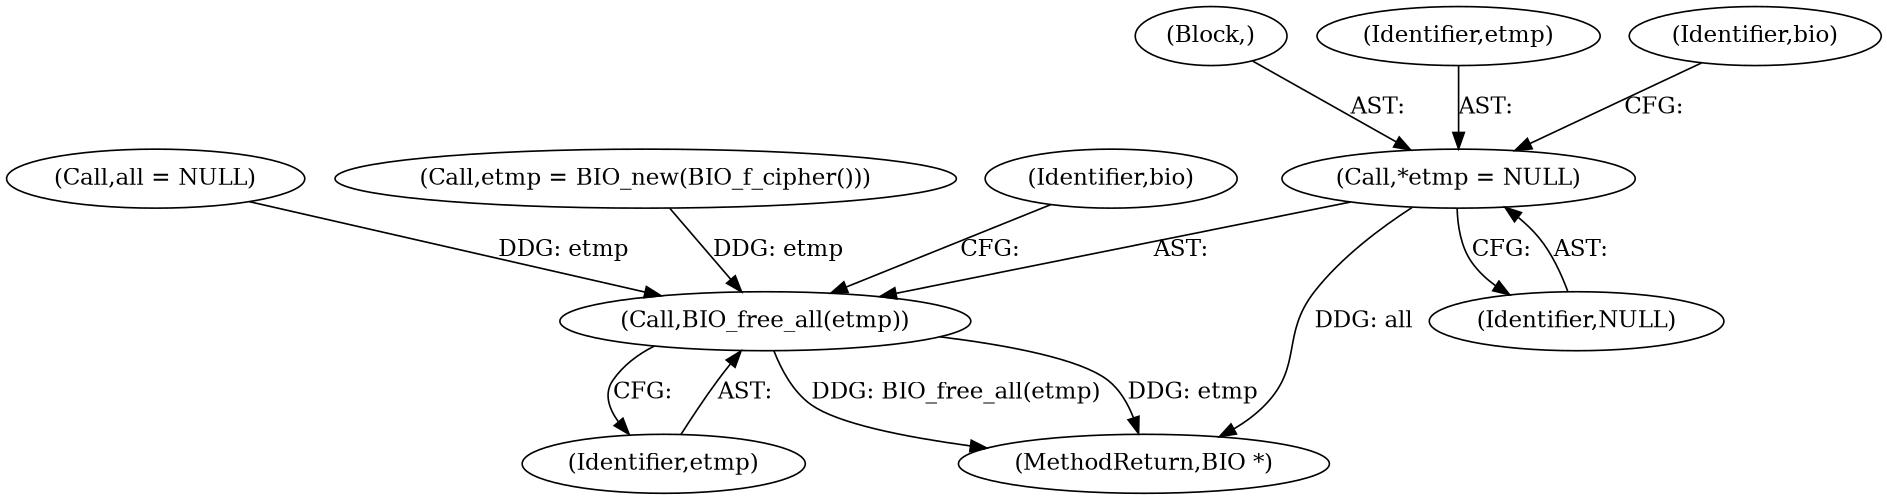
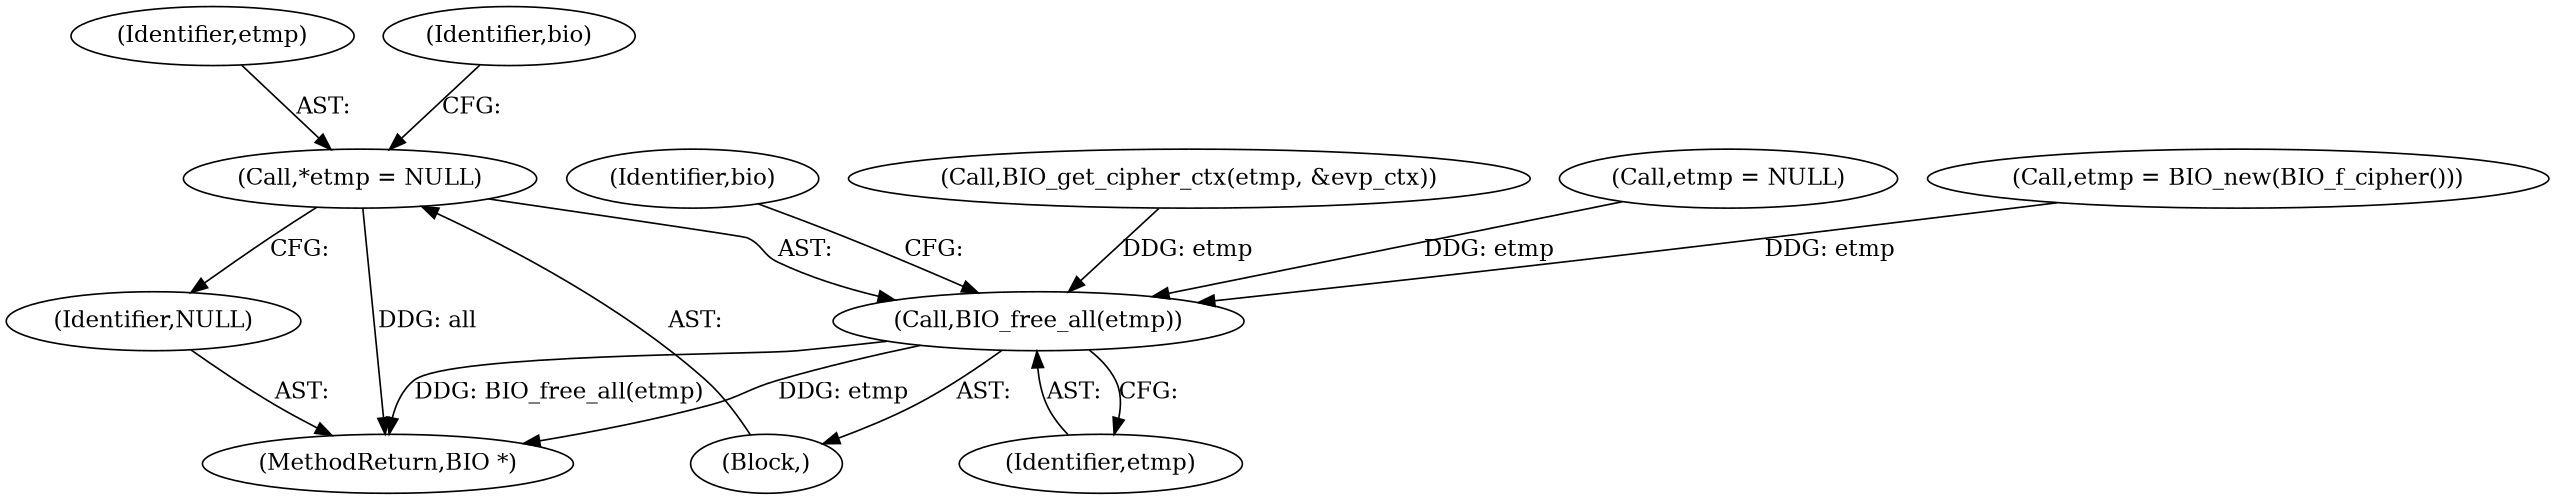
node "(Call,all = NULL)": label "(Call,all = NULL)" -> "(Call,etmp = NULL)"
node "(Call,BIO_get_cipher_ctx(etmp, &evp_ctx))": added
edge "(Identifier,NULL)" -> "(Call,*etmp = NULL)": now "(Identifier,NULL)" -> "(MethodReturn,BIO *)"
edge "(Call,BIO_free_all(etmp))" -> "(Block,)": added, label "AST:"
